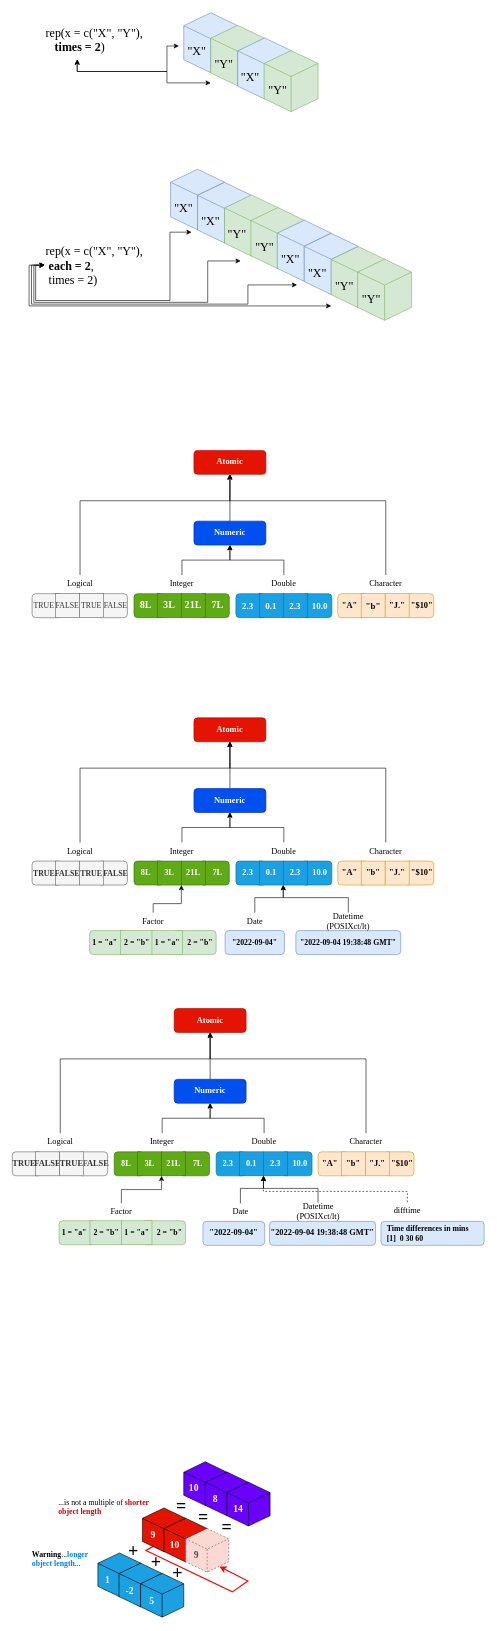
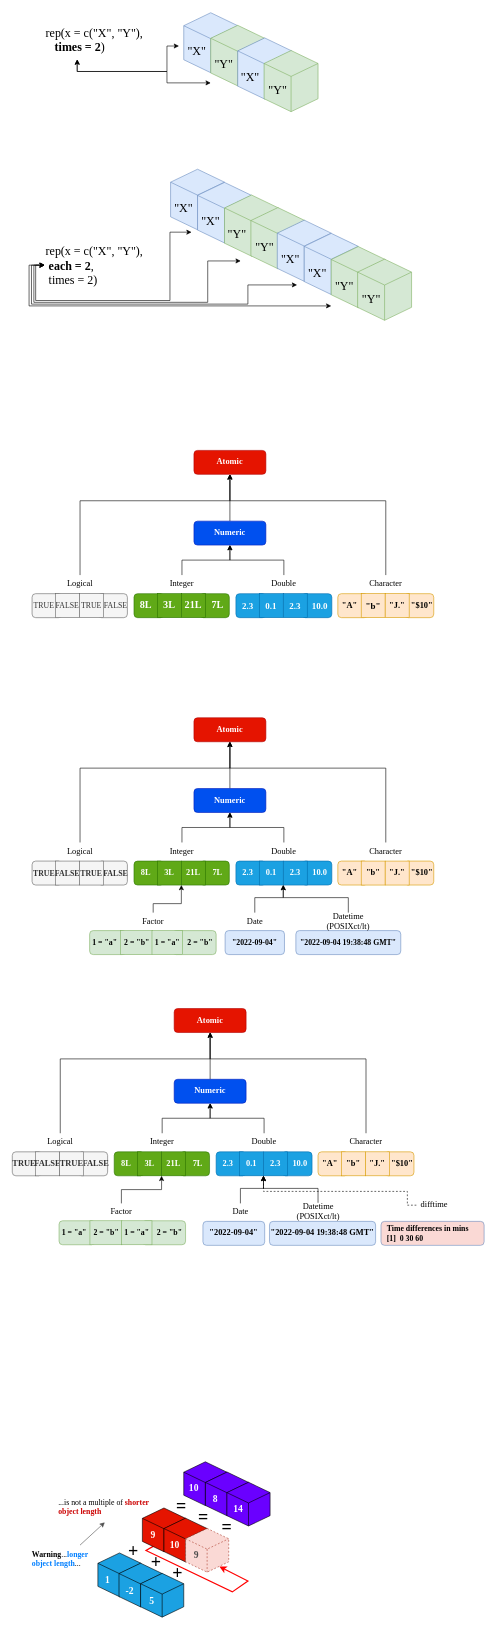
node "difftime": moved (408, 1212) -> (435, 1206)
node "Time differences in mins[1] 0 30 60": fillcolor #dae8fc -> #fad9d5
edge "Warning...longer object length..." -> "...is not a multiple of shorter object length": added
